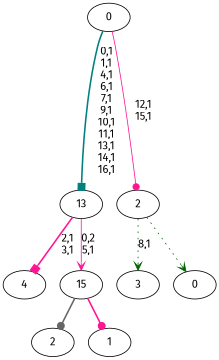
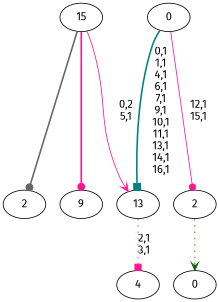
edge "13" -> "4": style bold -> dotted
edge "13" -> "15": reversed
node "3": removed
node "1": label "1" -> "9"
